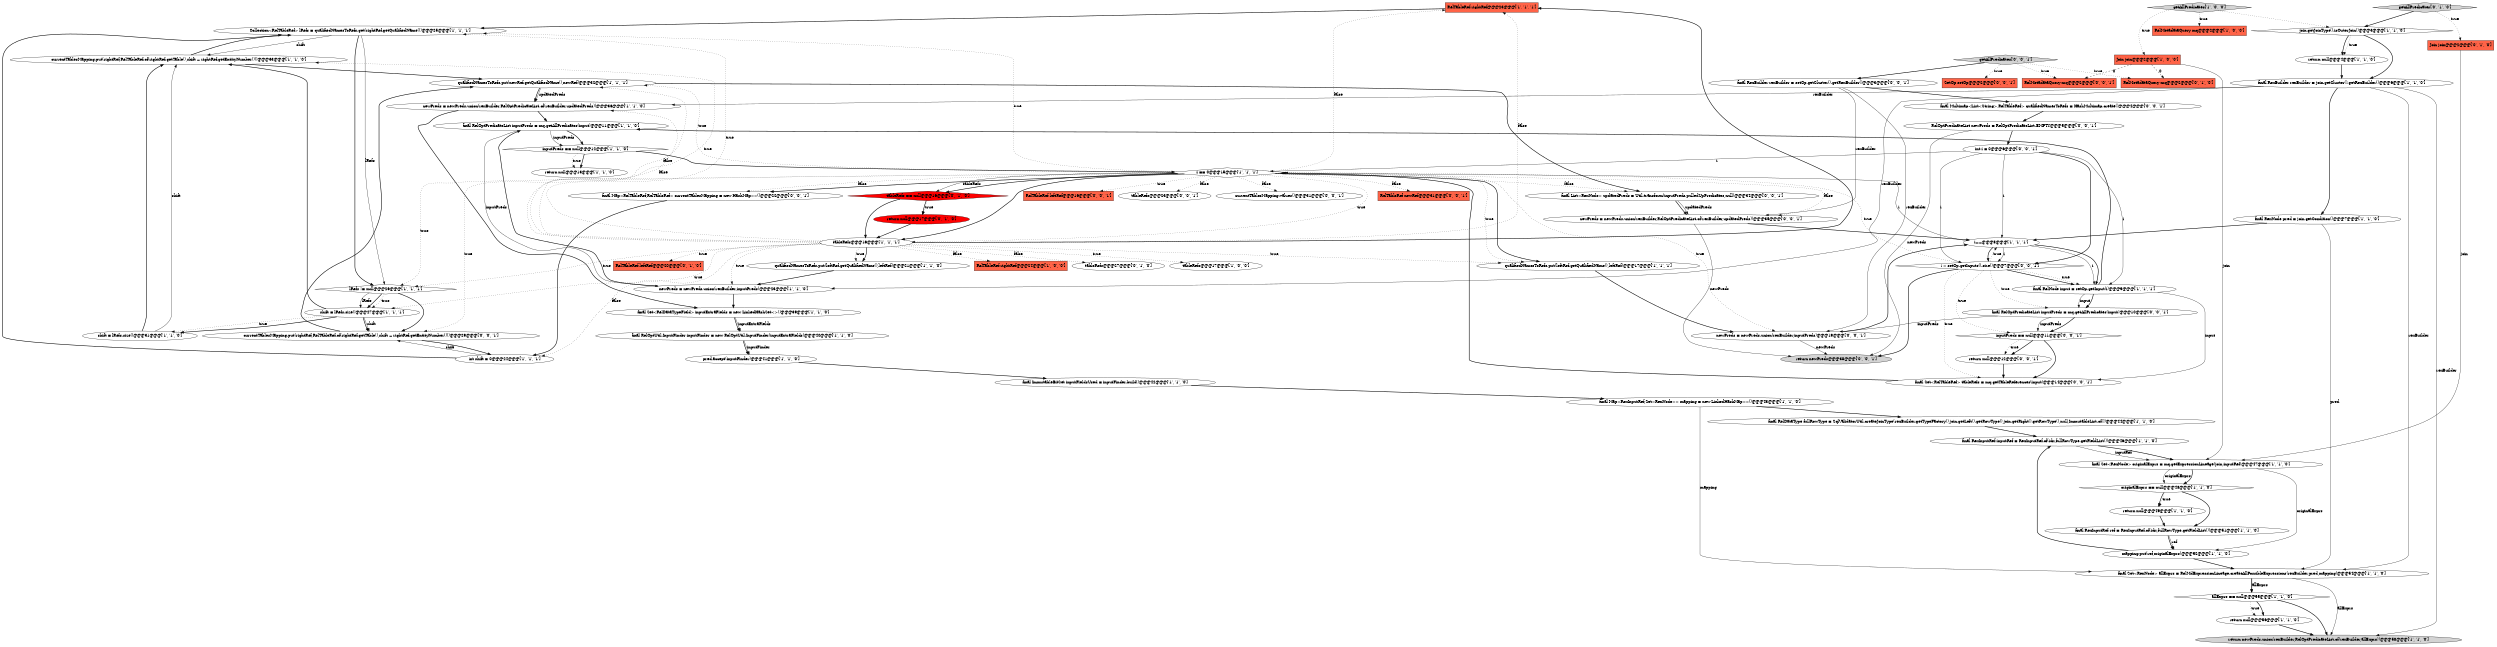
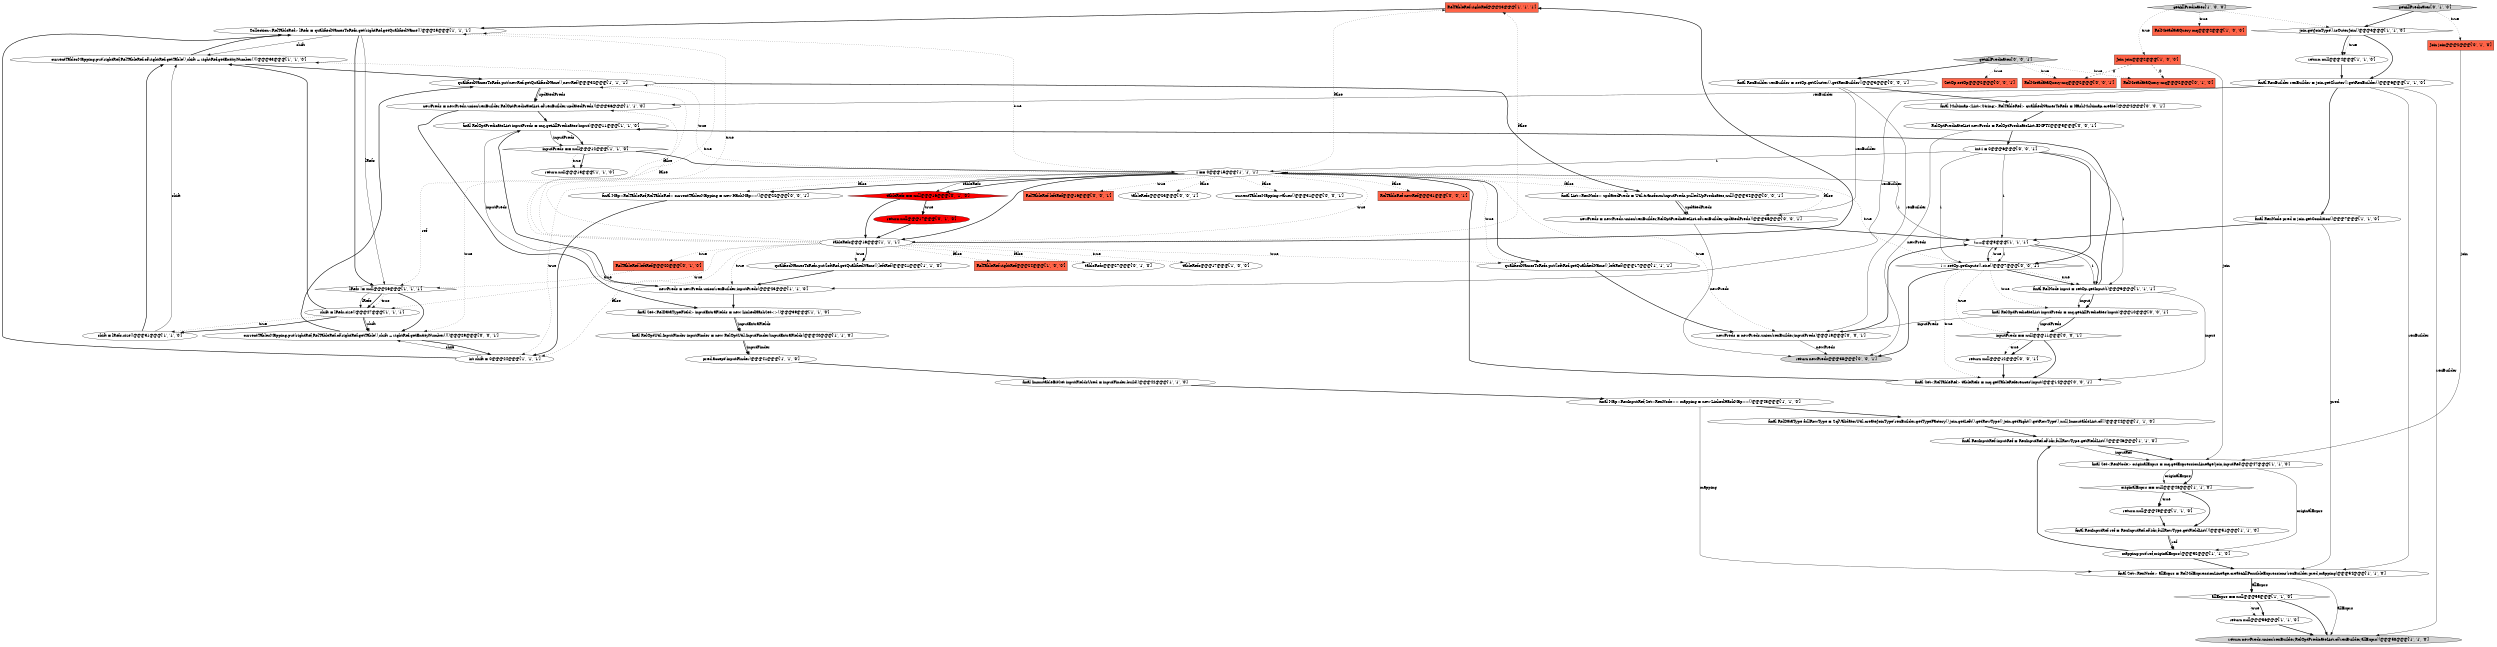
edge "i == 0@@@15@@@['1', '1', '1']" -> "int shift = 0@@@24@@@['1', '1', '1']": added, label "true"
edge "i == 0@@@15@@@['1', '1', '1']" -> "lRefs != null@@@26@@@['1', '1', '1']": label "true" -> "ref"
edge "tableRefs@@@16@@@['1', '1', '1']" -> "lRefs != null@@@26@@@['1', '1', '1']": now "RelTableRef leftRef@@@20@@@['0', '1', '0']" -> "lRefs != null@@@26@@@['1', '1', '1']"
